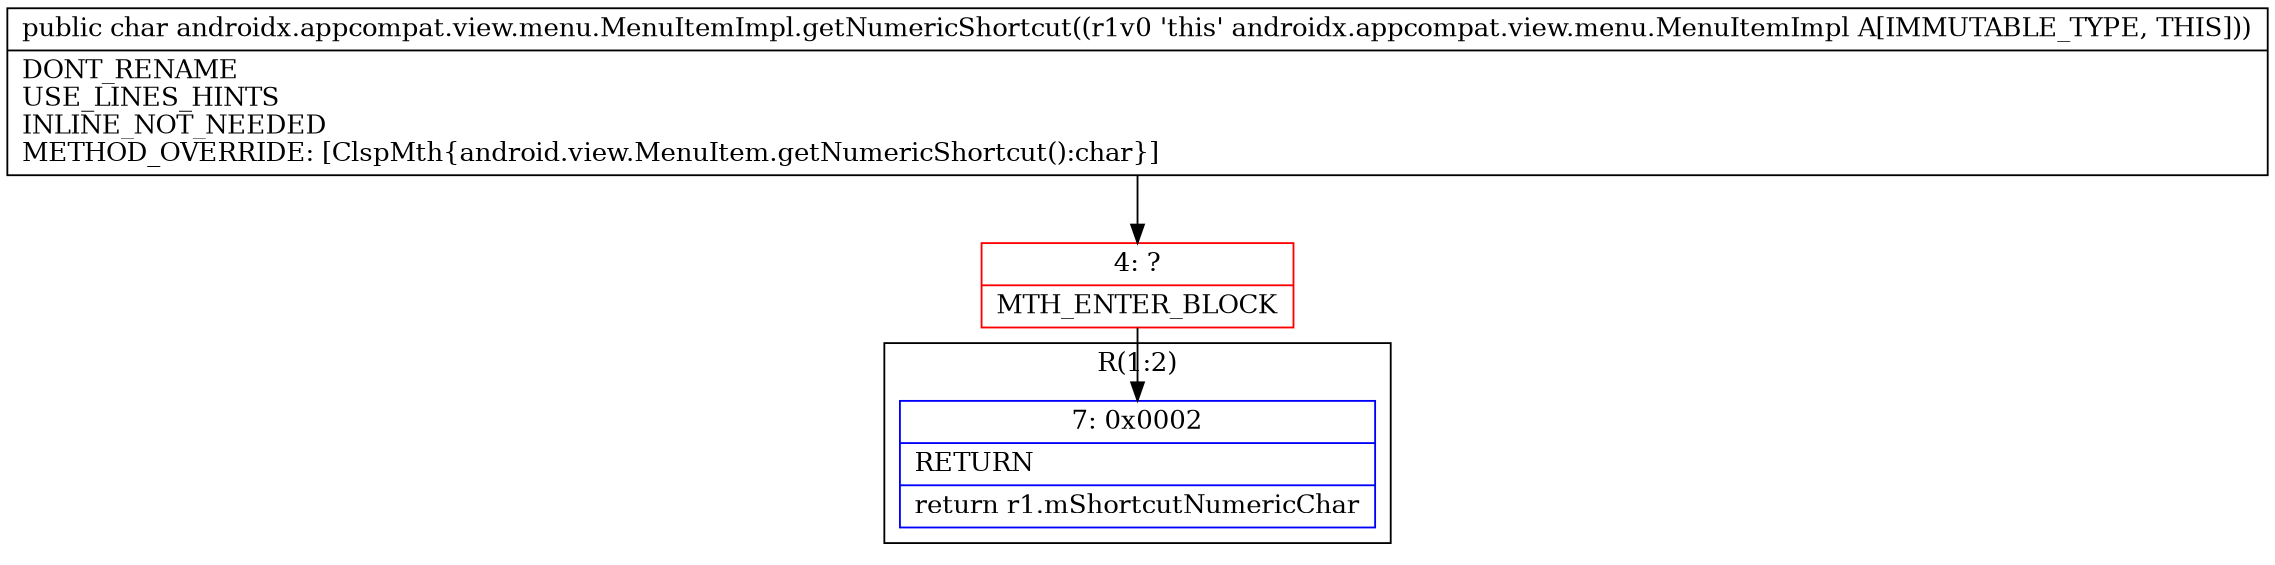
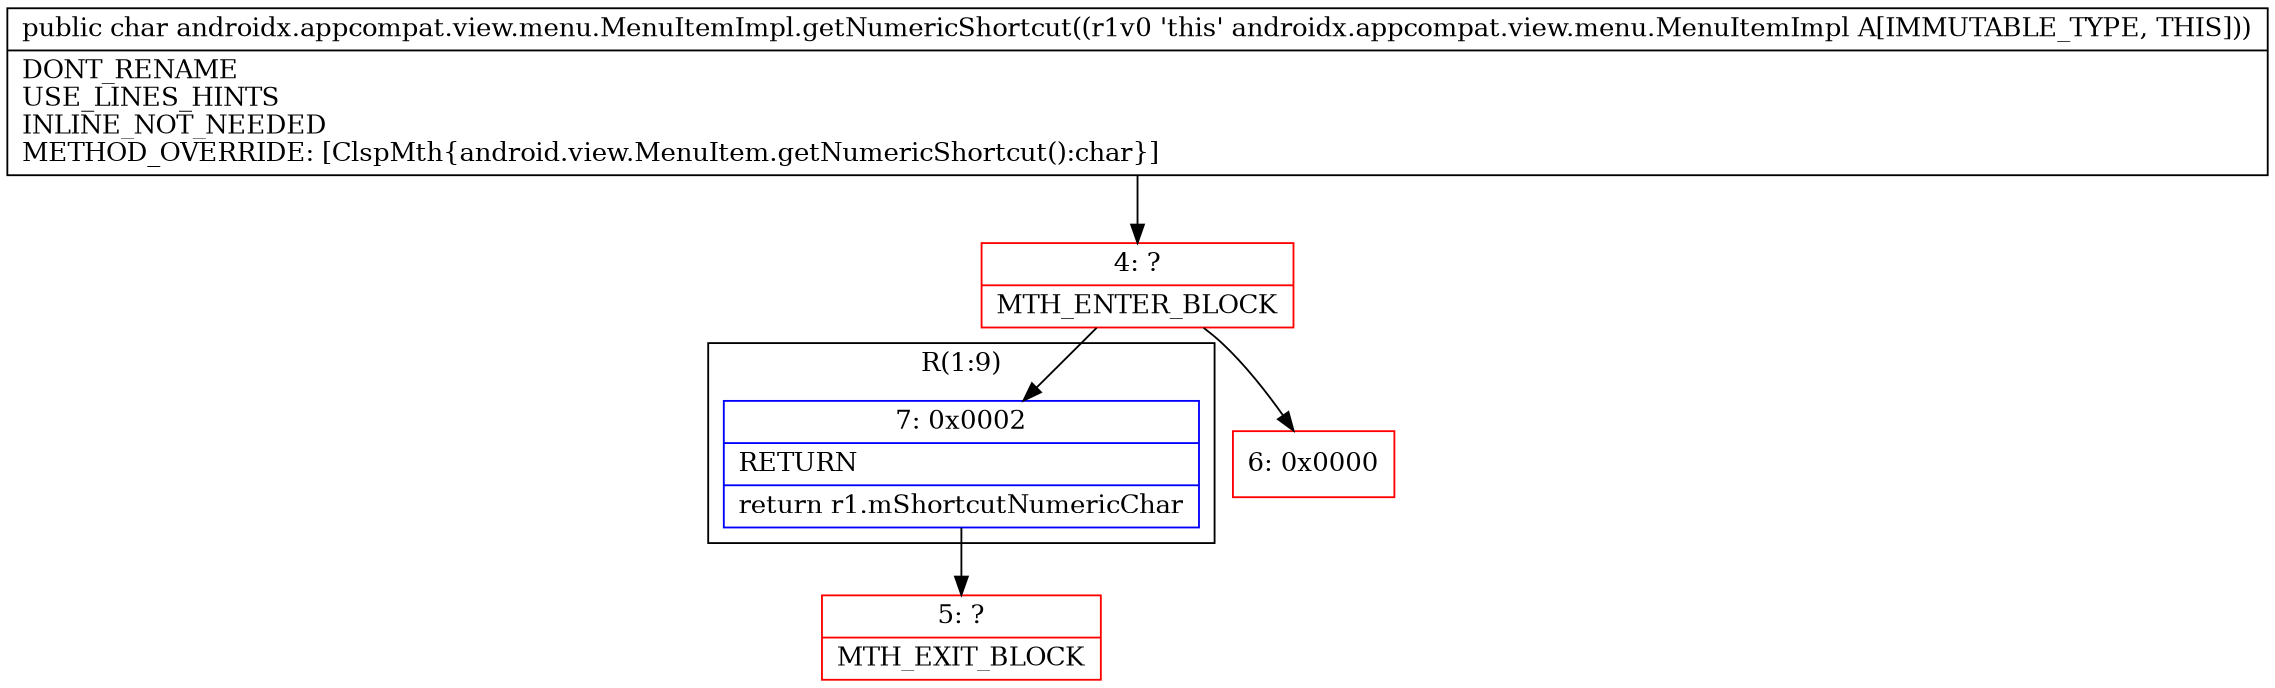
cluster "R(1:2)": label "R(1:2)" -> "R(1:9)"
node "6: 0x0000": added
node "5: ?": added
